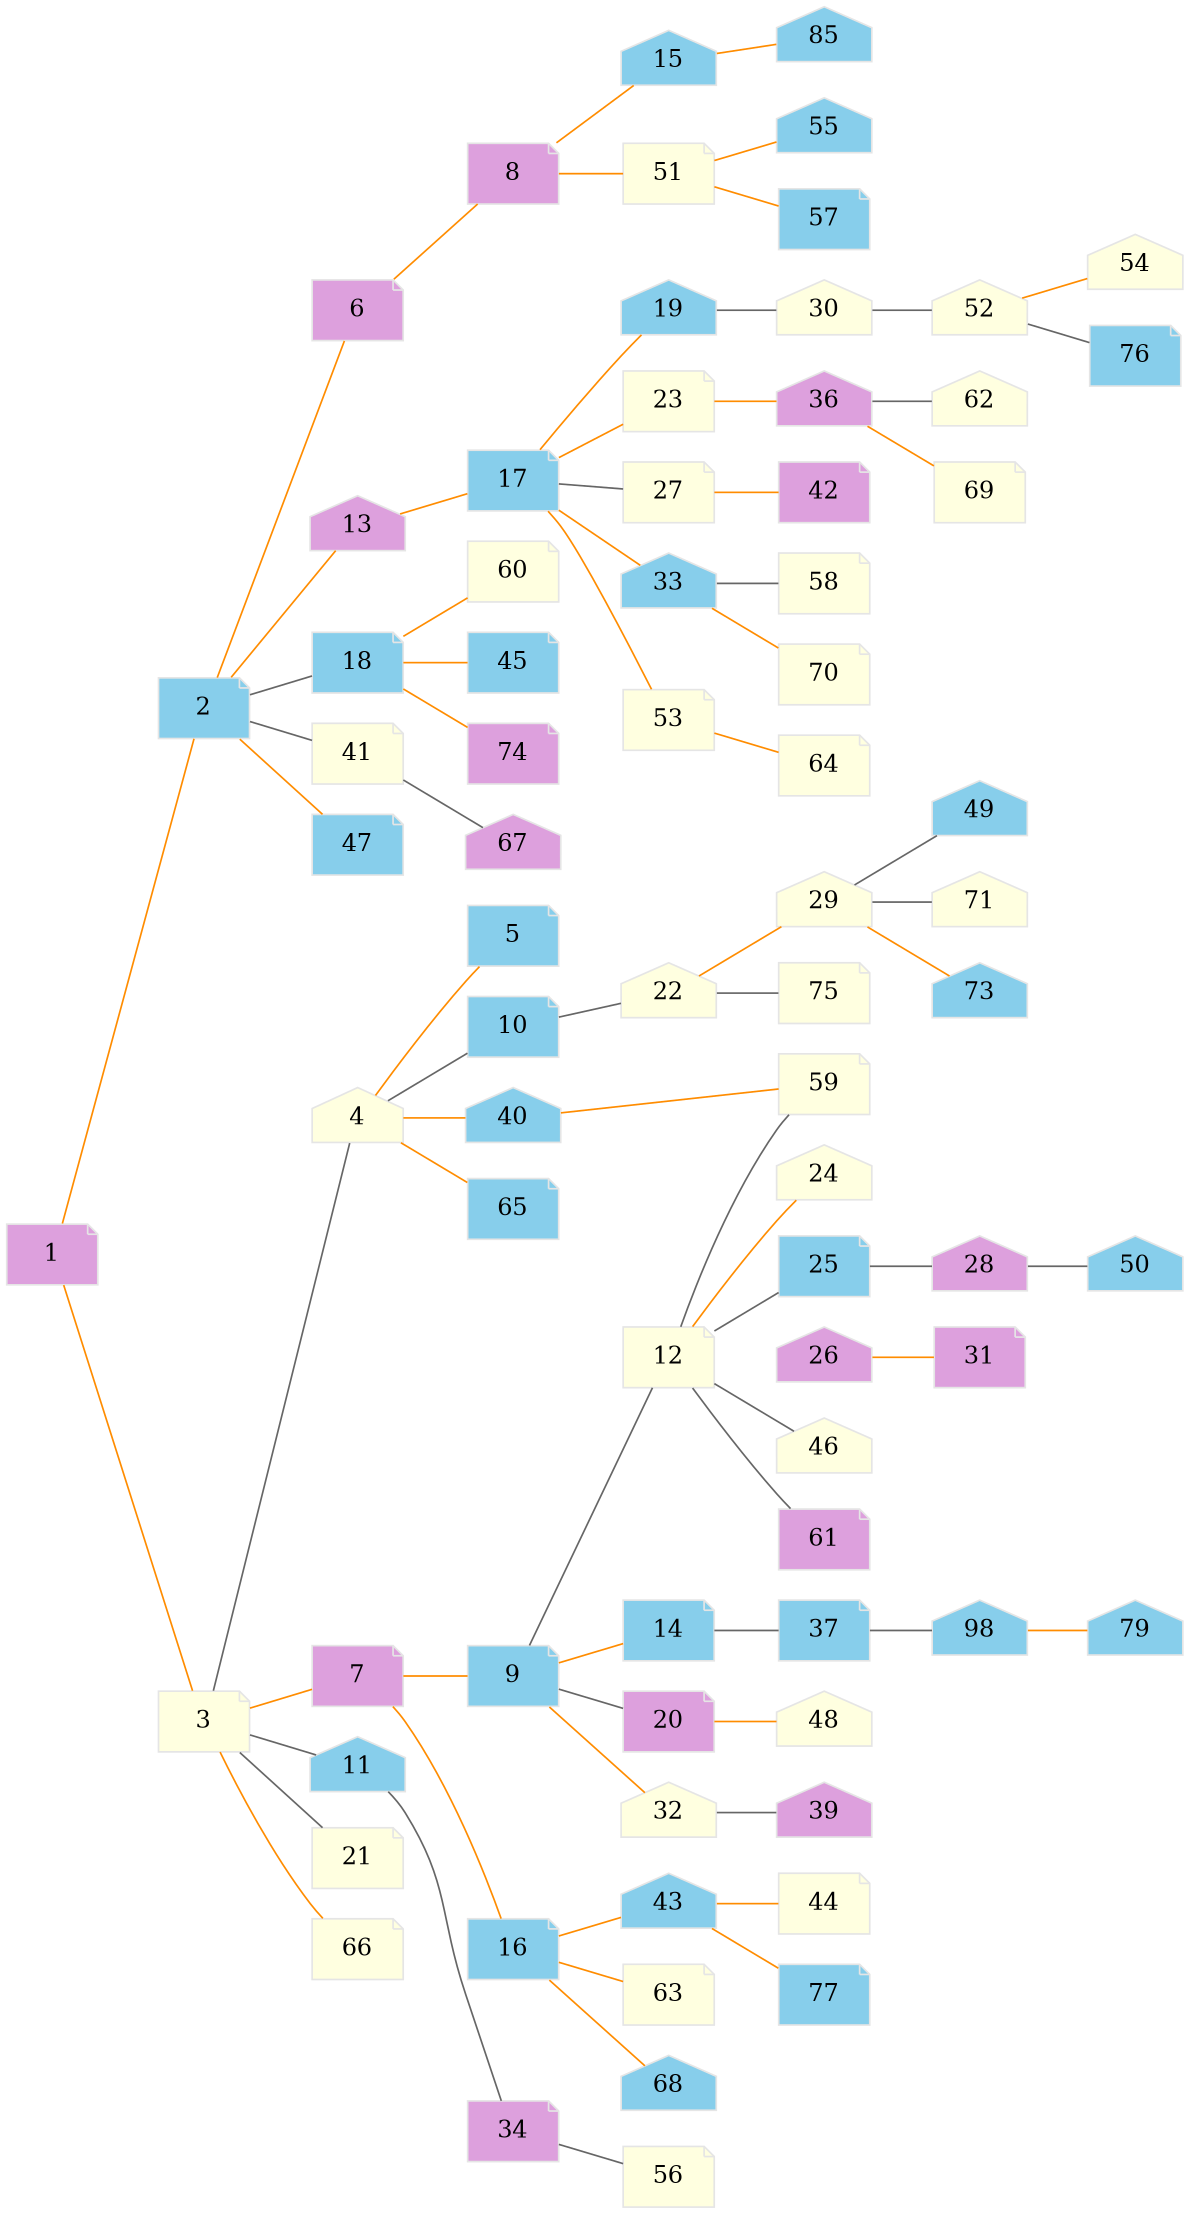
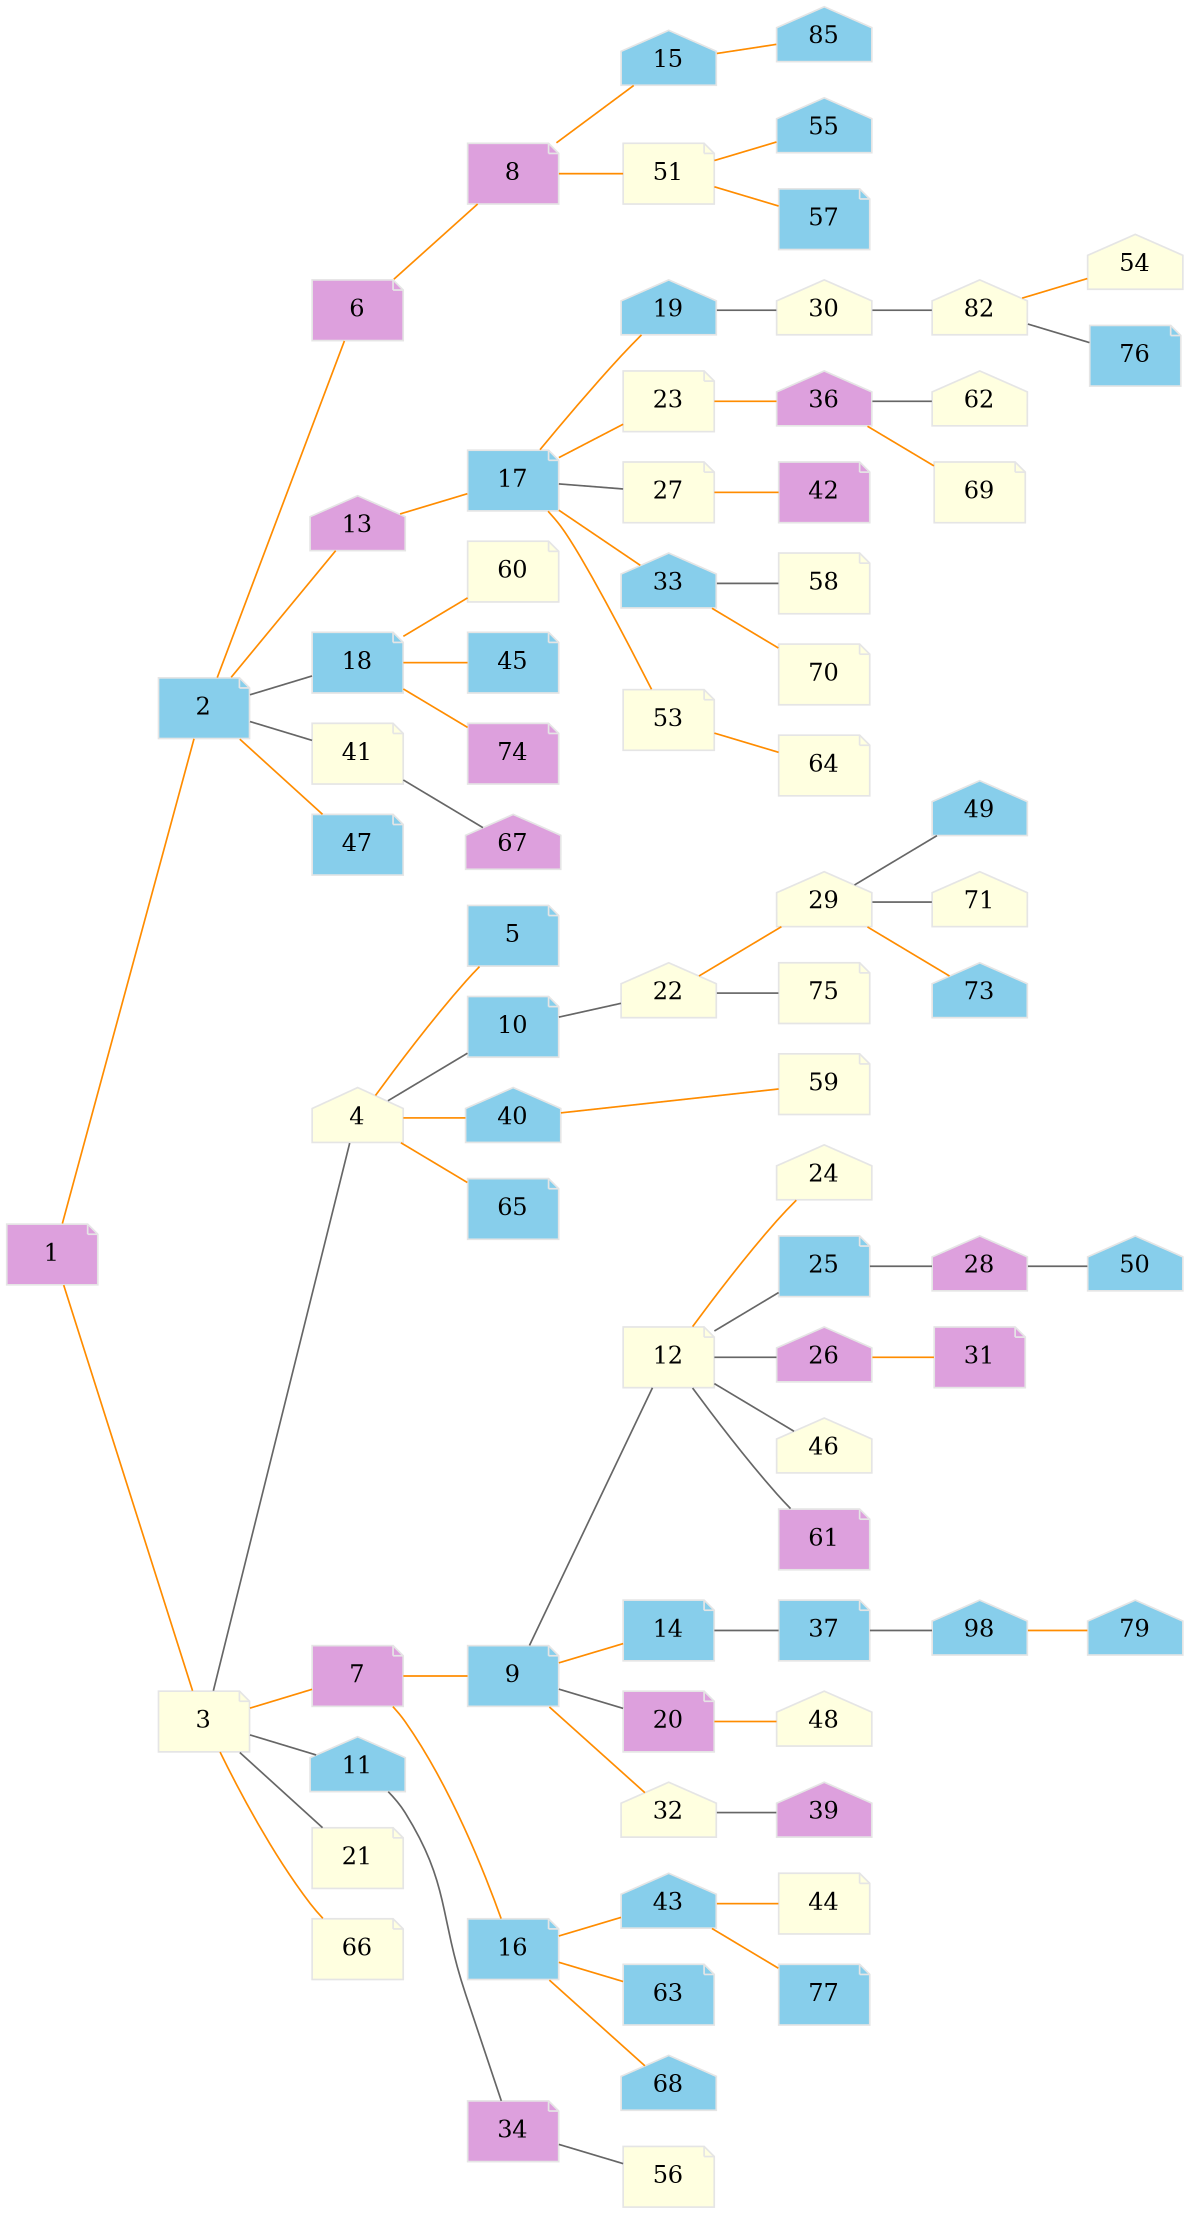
node "52": label "52" -> "82"
edge "59" -- "12": now "26" -- "12"
node "63": fillcolor lightyellow -> skyblue
